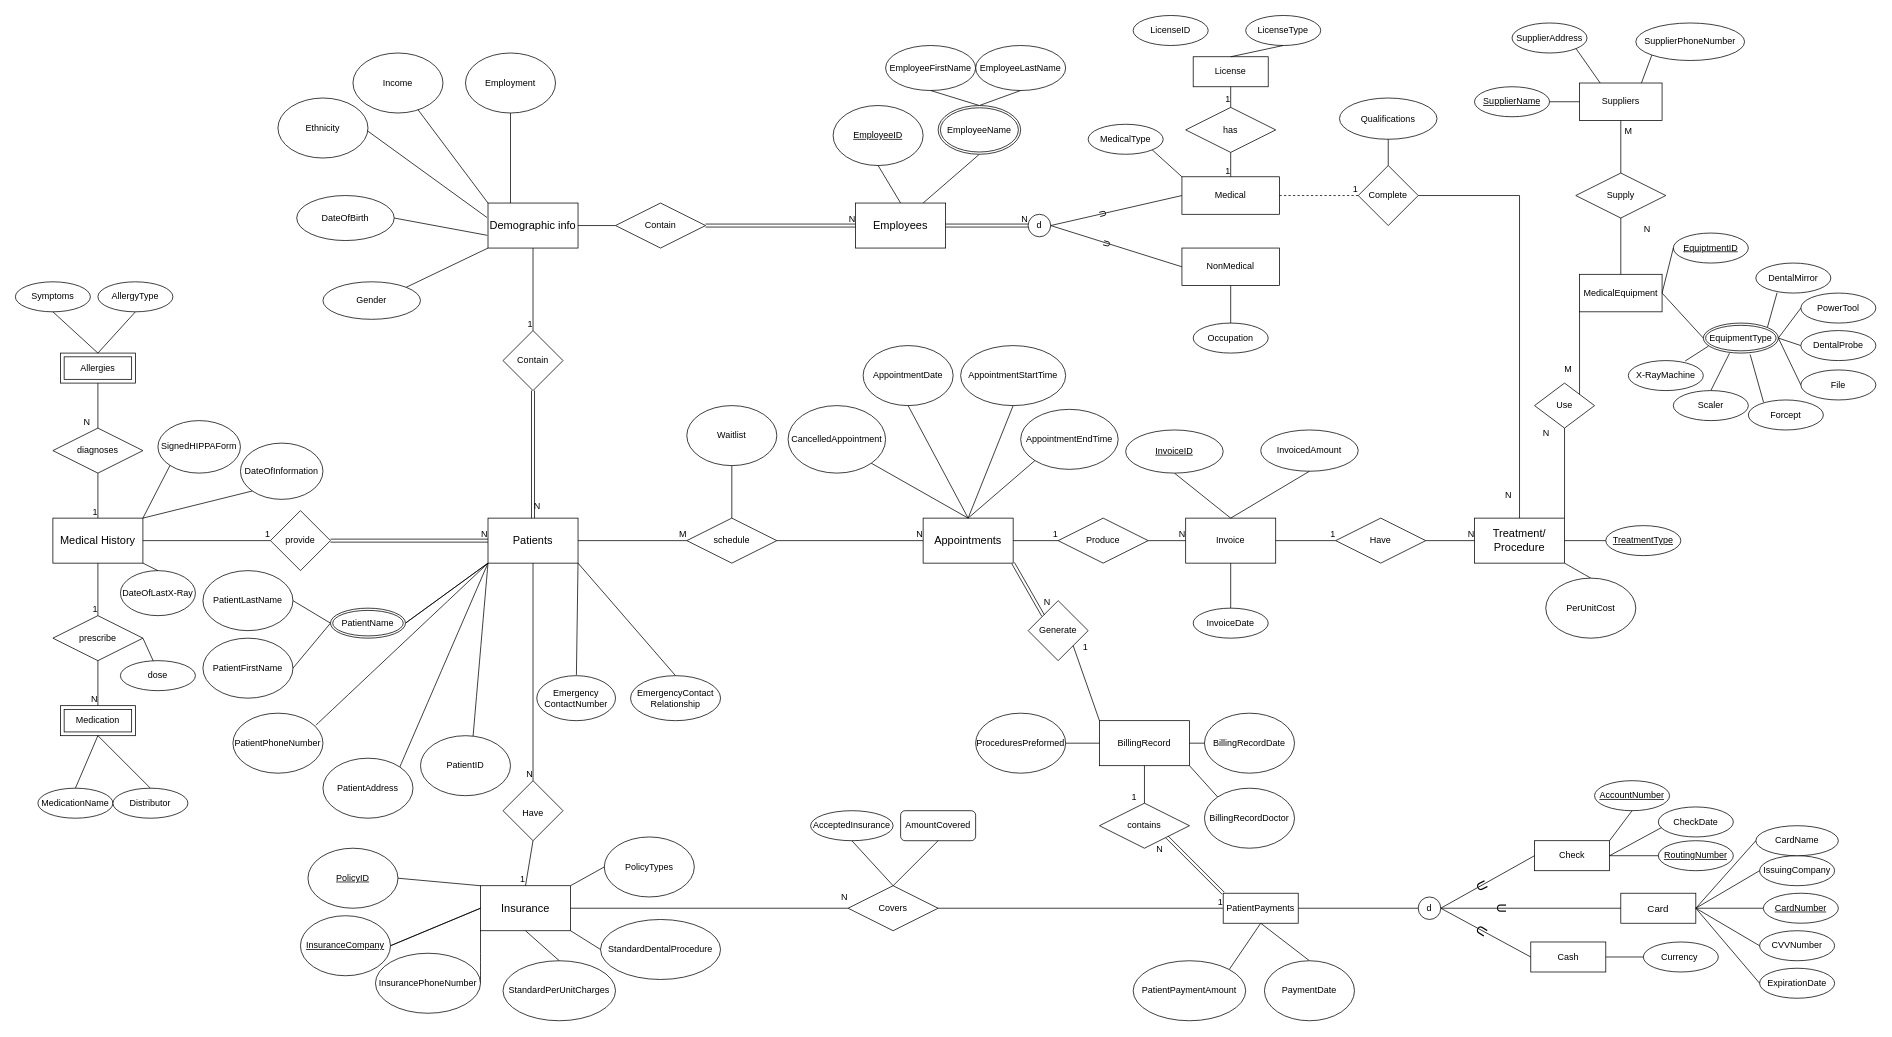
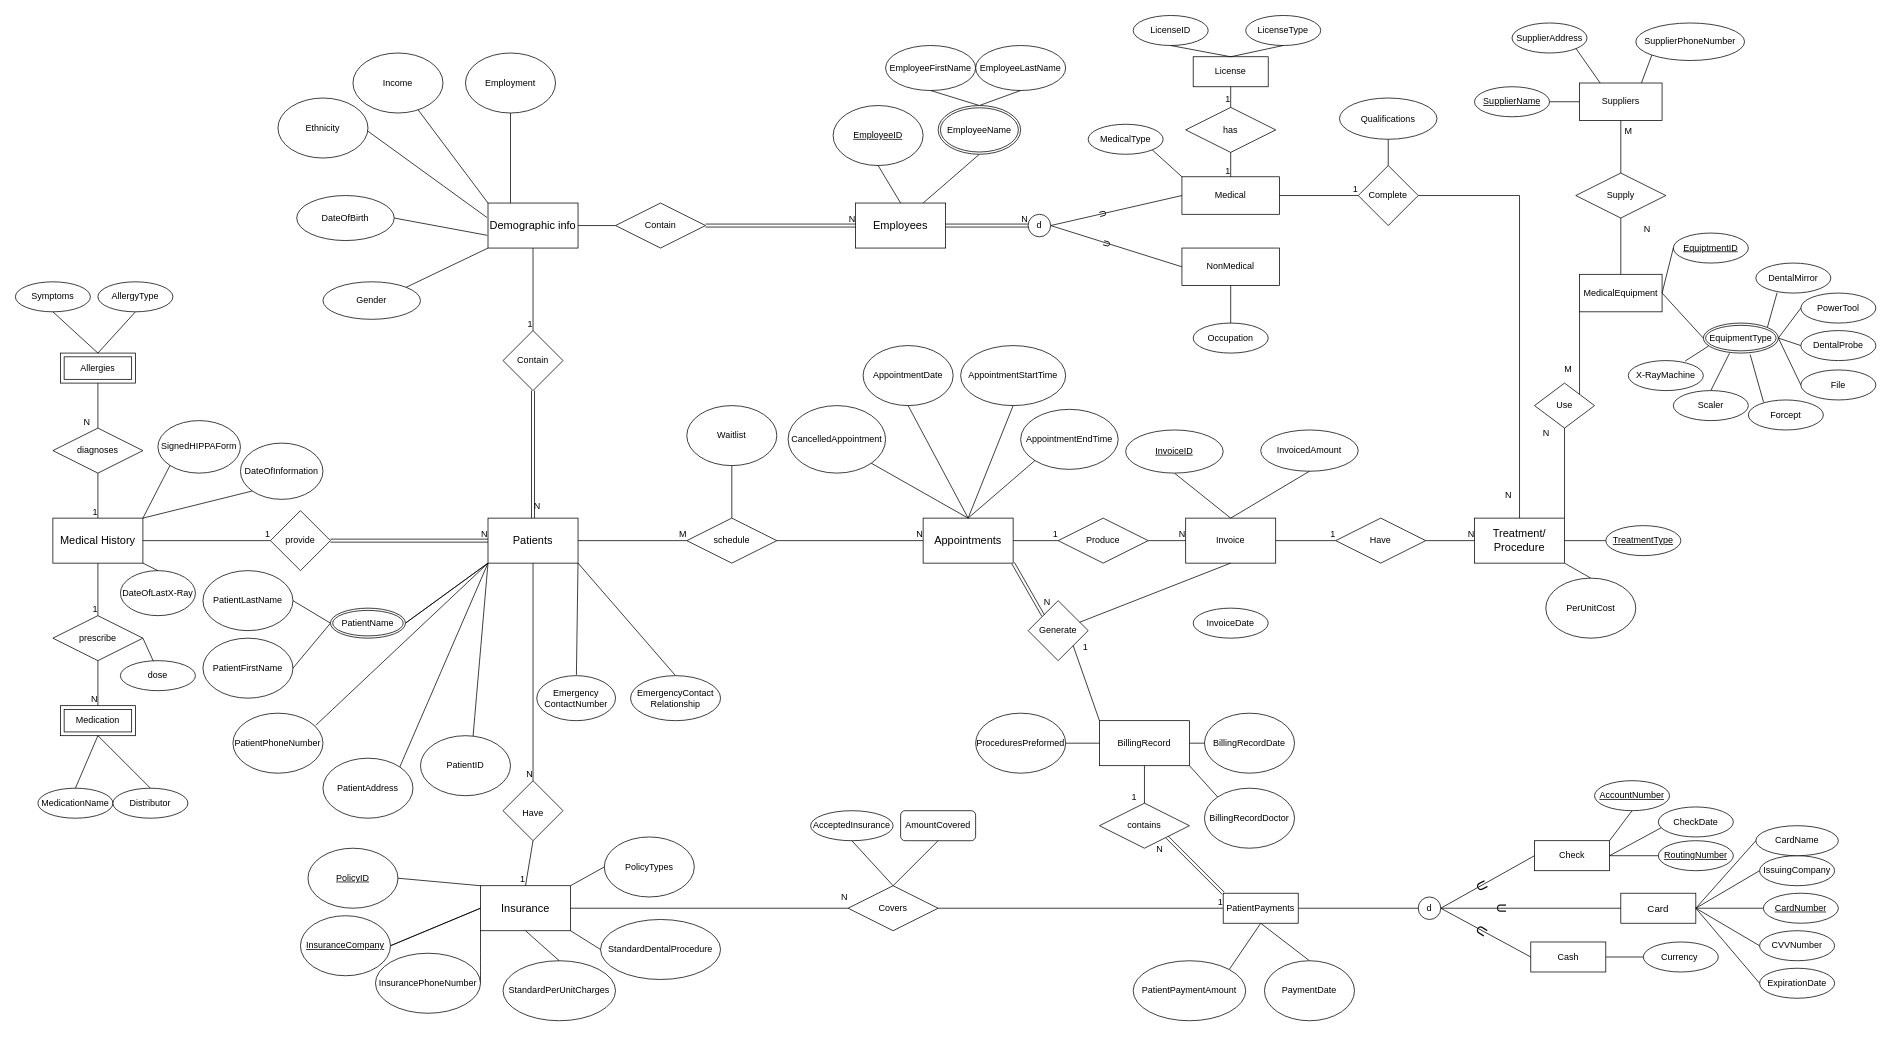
edge "LicenseID" -- "License": added
edge "Medical" -- "Complete": style dashed -> solid
edge "Invoice" -- "InvoiceDate": now "Invoice" -- "Generate"
